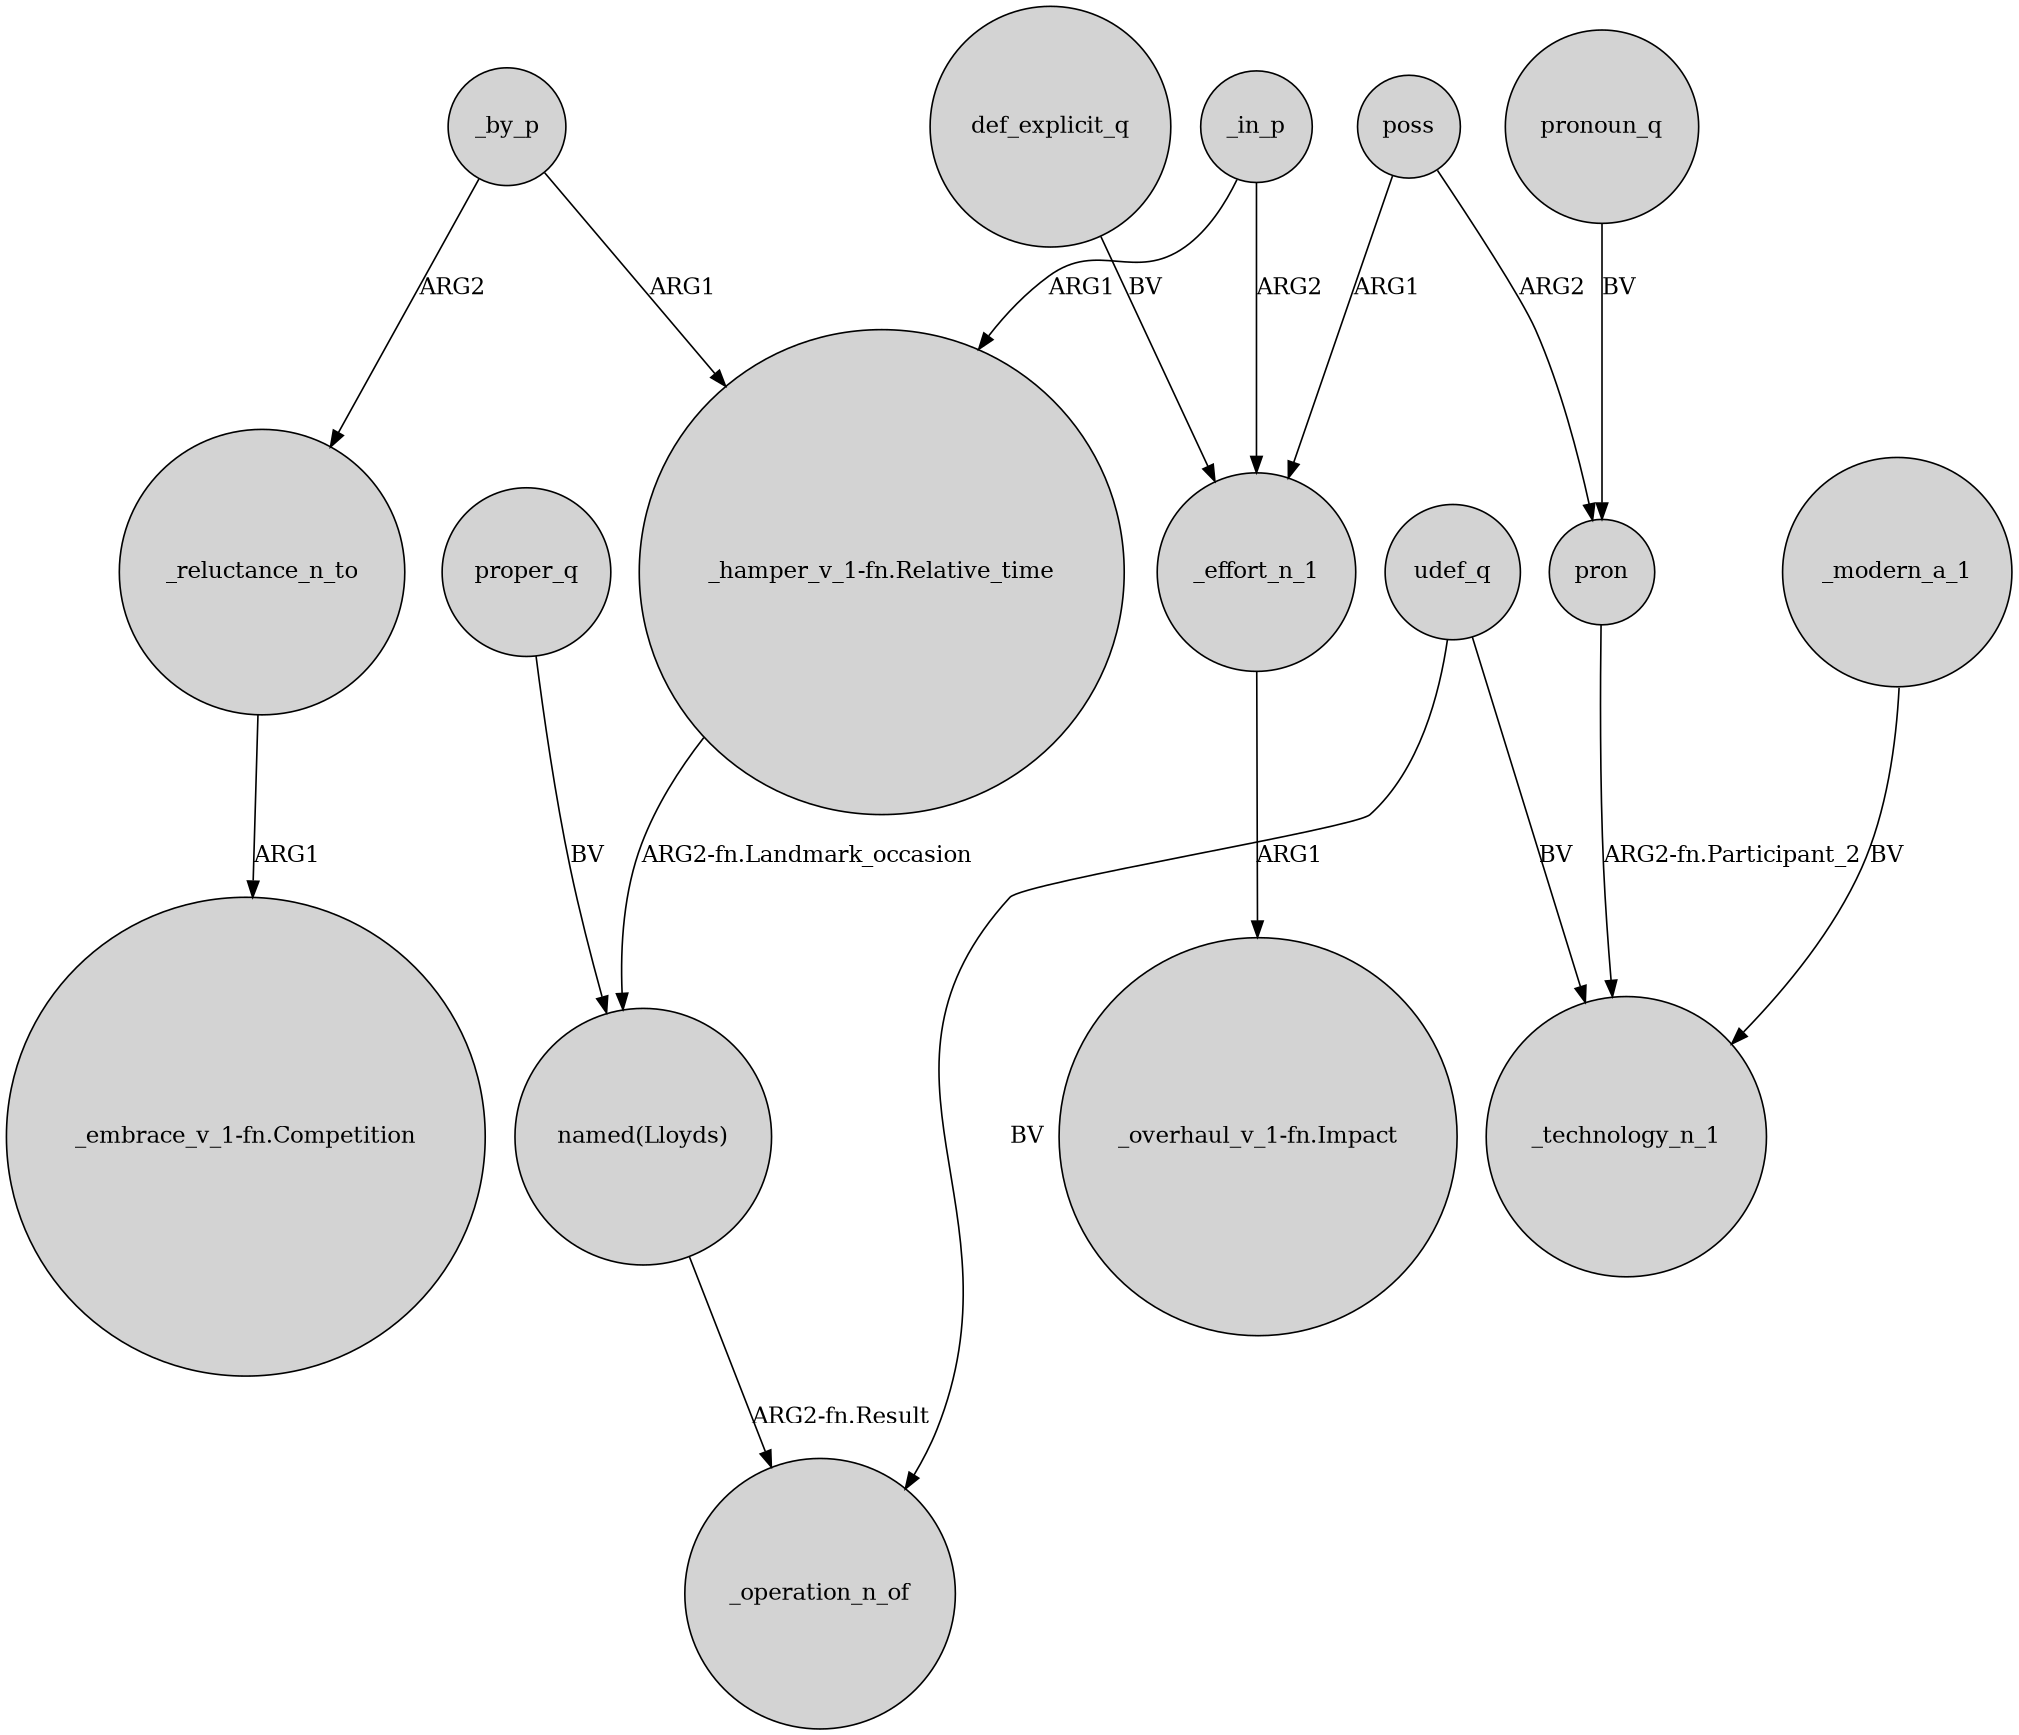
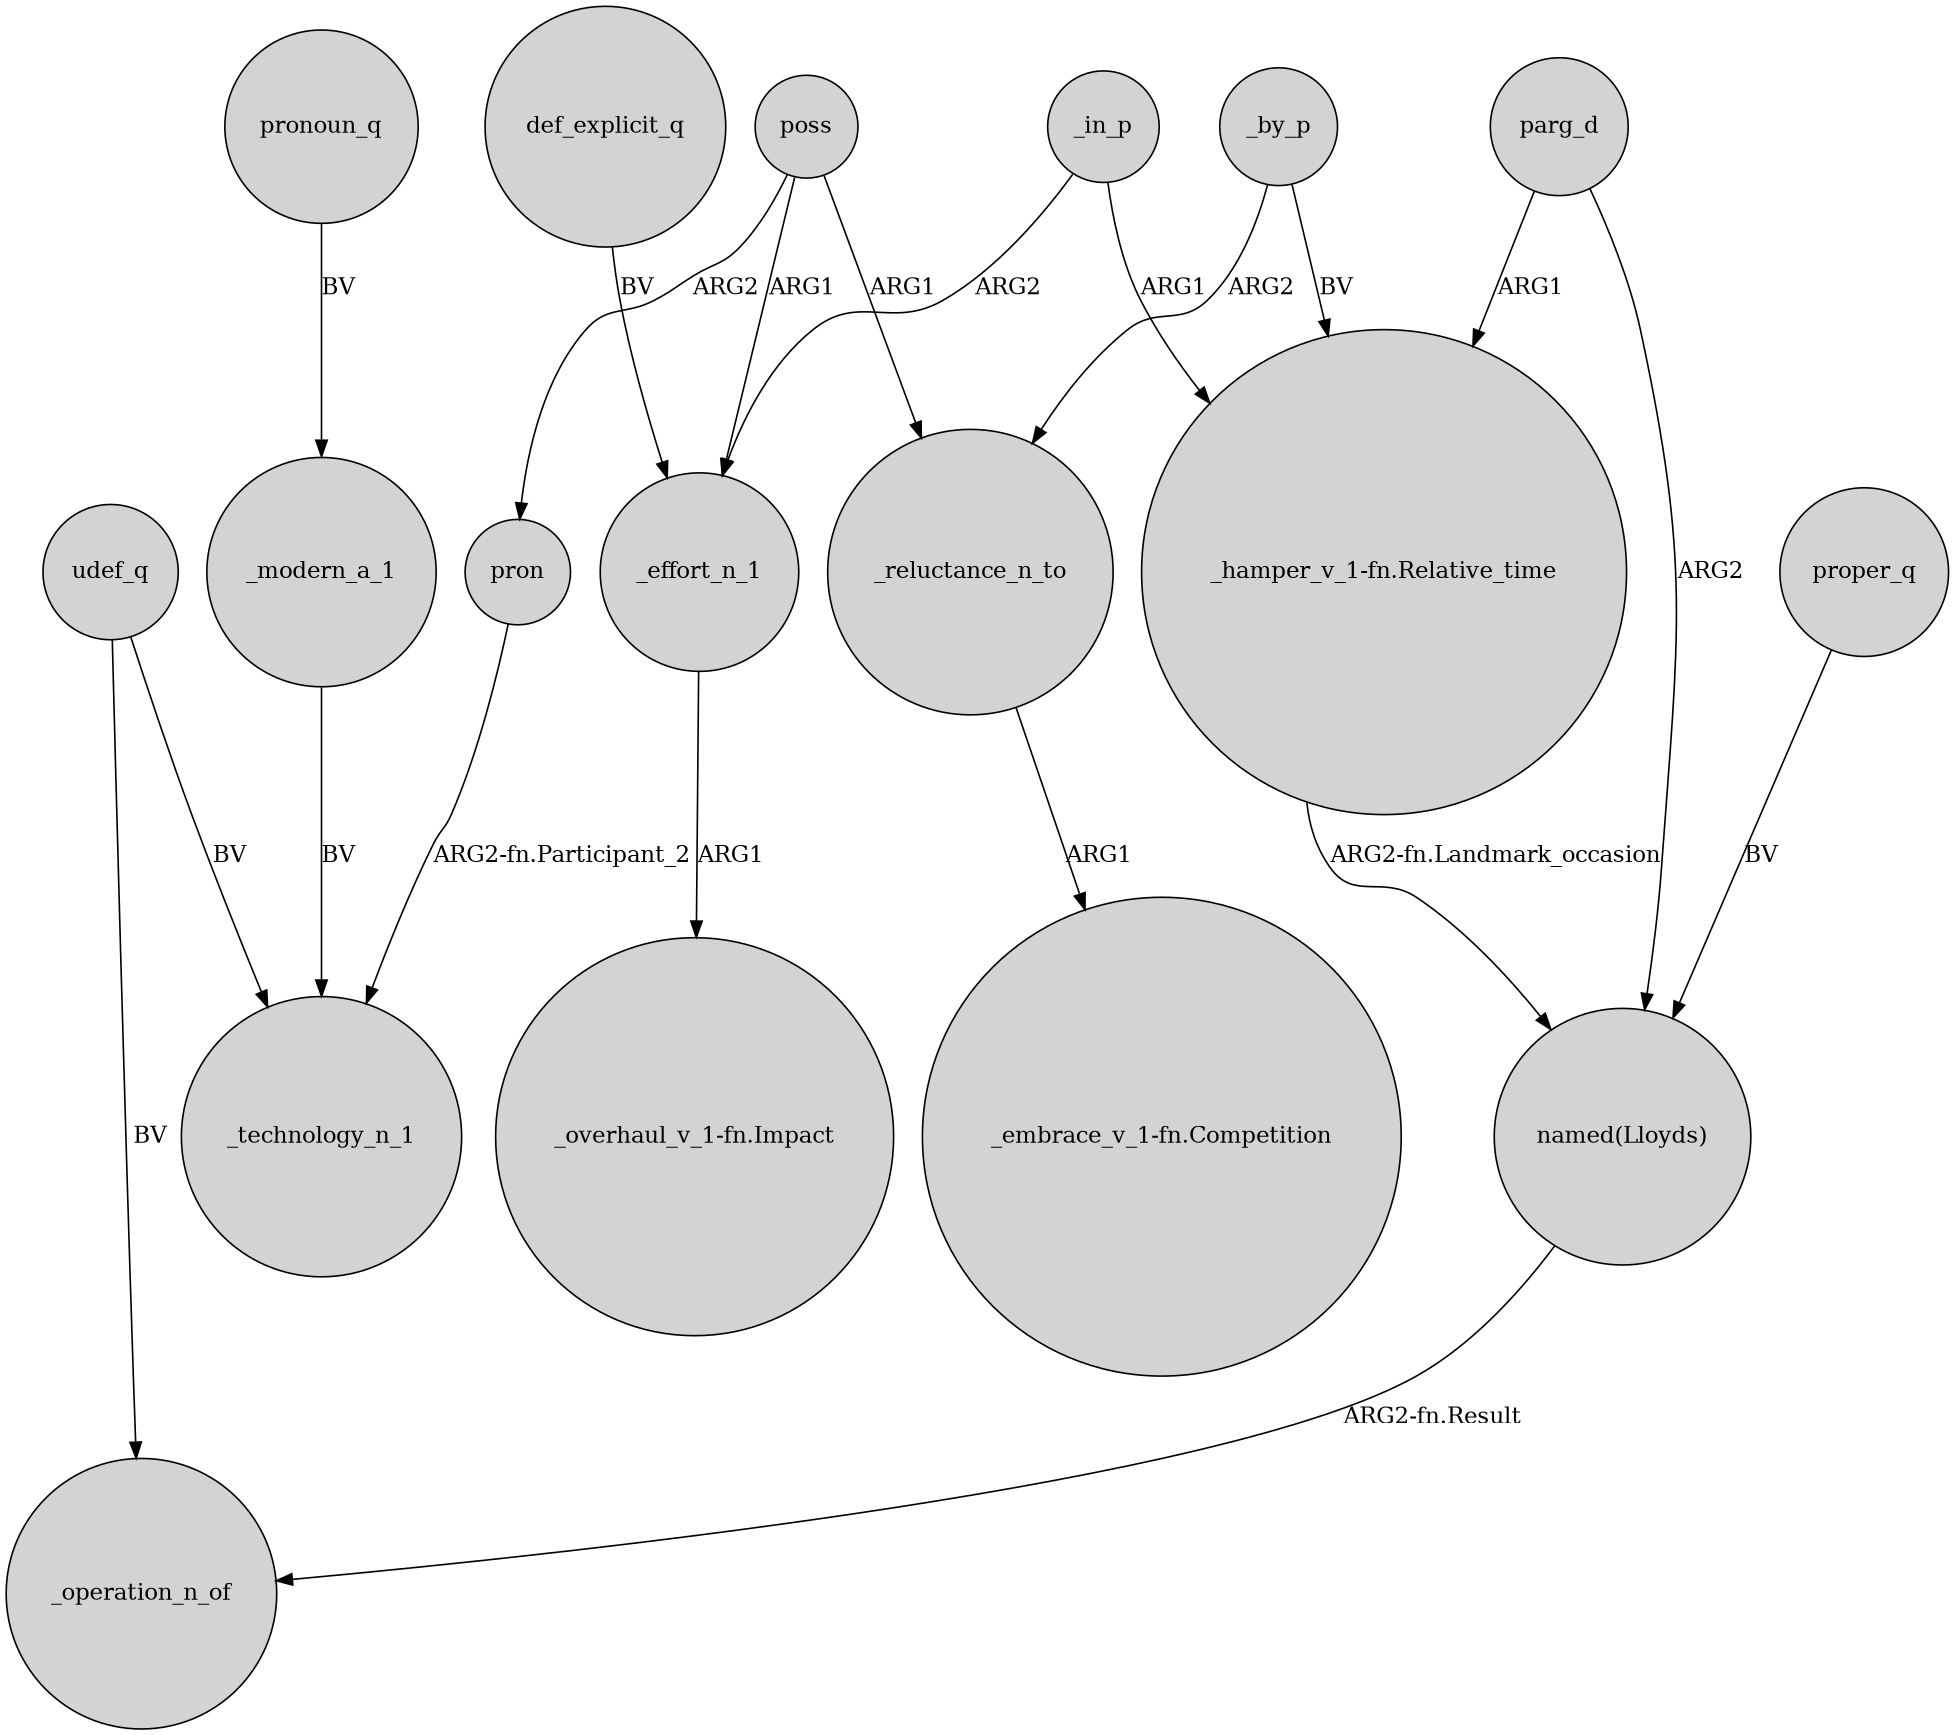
node "parg_d": added
edge "_by_p" -> "_hamper_v_1-fn.Relative_time": label "ARG1" -> "BV"
edge "poss" -> "_reluctance_n_to": added, label "ARG1"
edge "pronoun_q" -> "pron": now "pronoun_q" -> "_modern_a_1"
